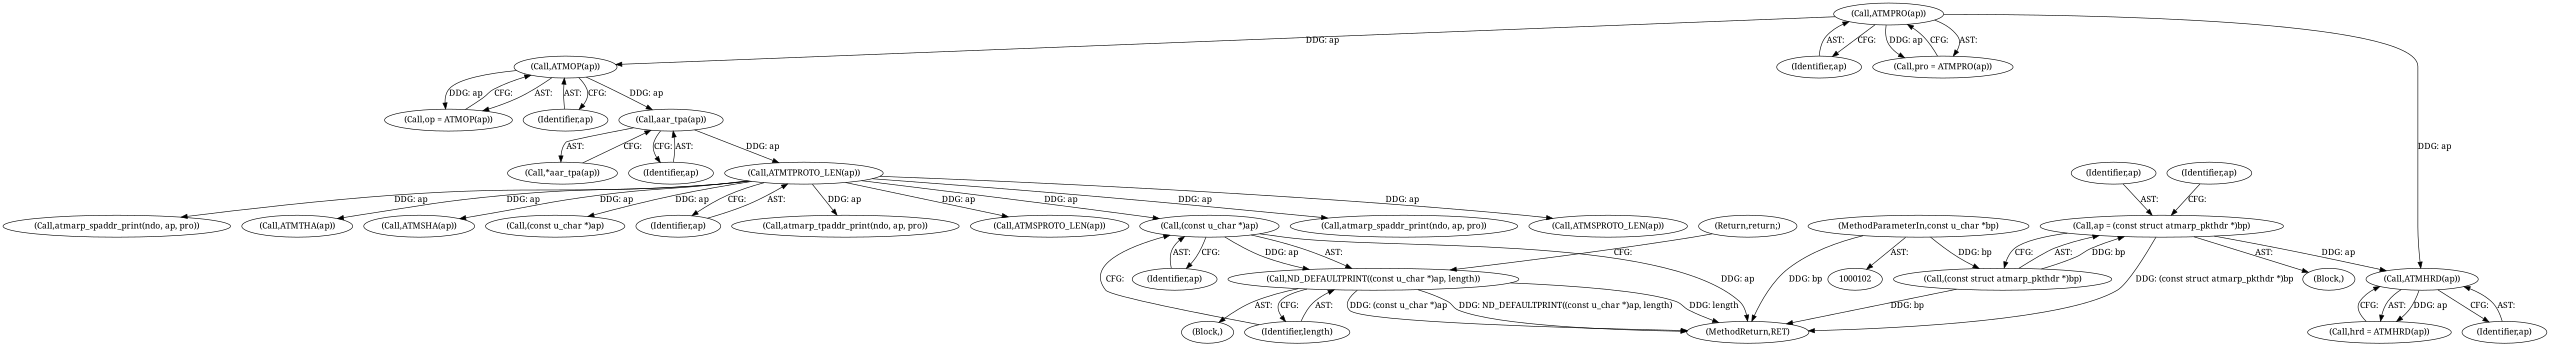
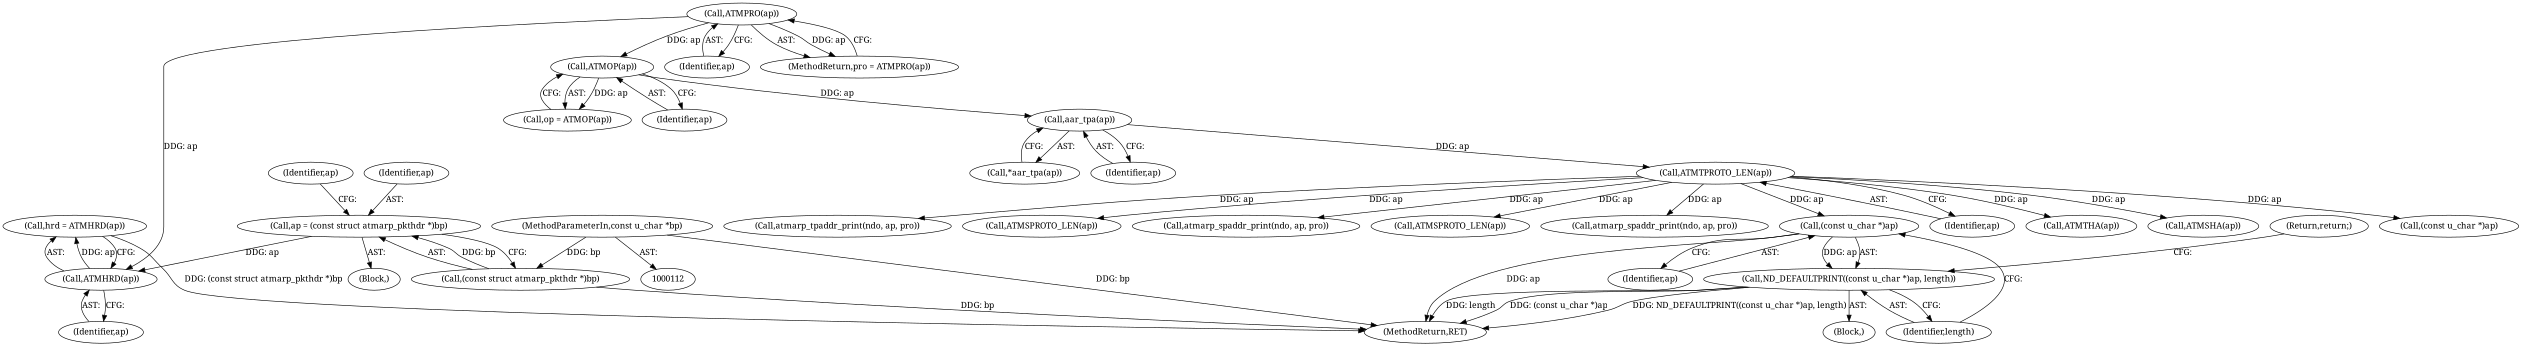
node "(Call,pro = ATMPRO(ap))": label "(Call,pro = ATMPRO(ap))" -> "(MethodReturn,pro = ATMPRO(ap))"
node "1000102": label "1000102" -> "1000112"
edge "(Call,ap = (const struct atmarp_pkthdr *)bp)" -> "(MethodReturn,RET)": now "(Call,hrd = ATMHRD(ap))" -> "(MethodReturn,RET)"
